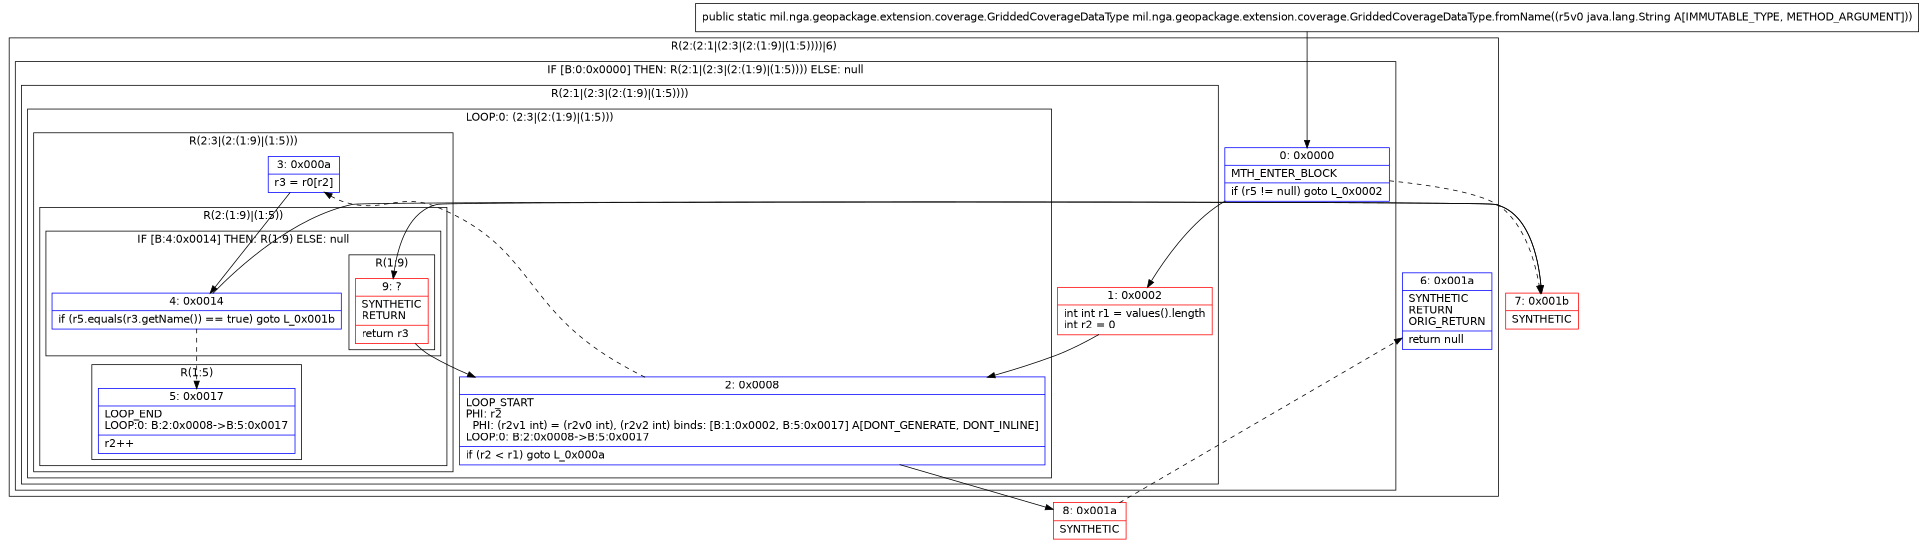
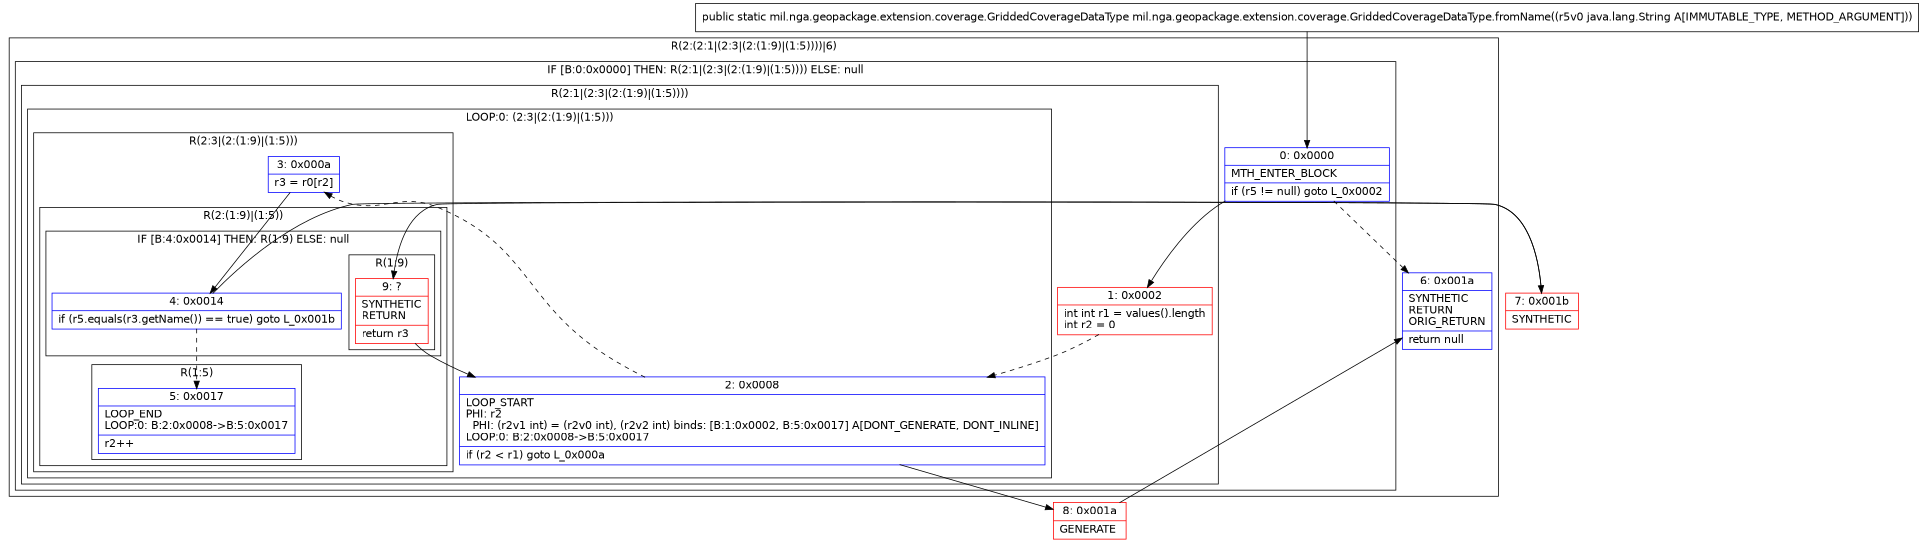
edge "0: 0x0000" -> "7: 0x001b": now "0: 0x0000" -> "6: 0x001a"
edge "1: 0x0002" -> "2: 0x0008": style solid -> dashed
edge "8: 0x001a" -> "6: 0x001a": style dashed -> solid
node "8: 0x001a": text "SYNTHETIC" -> "GENERATE"
